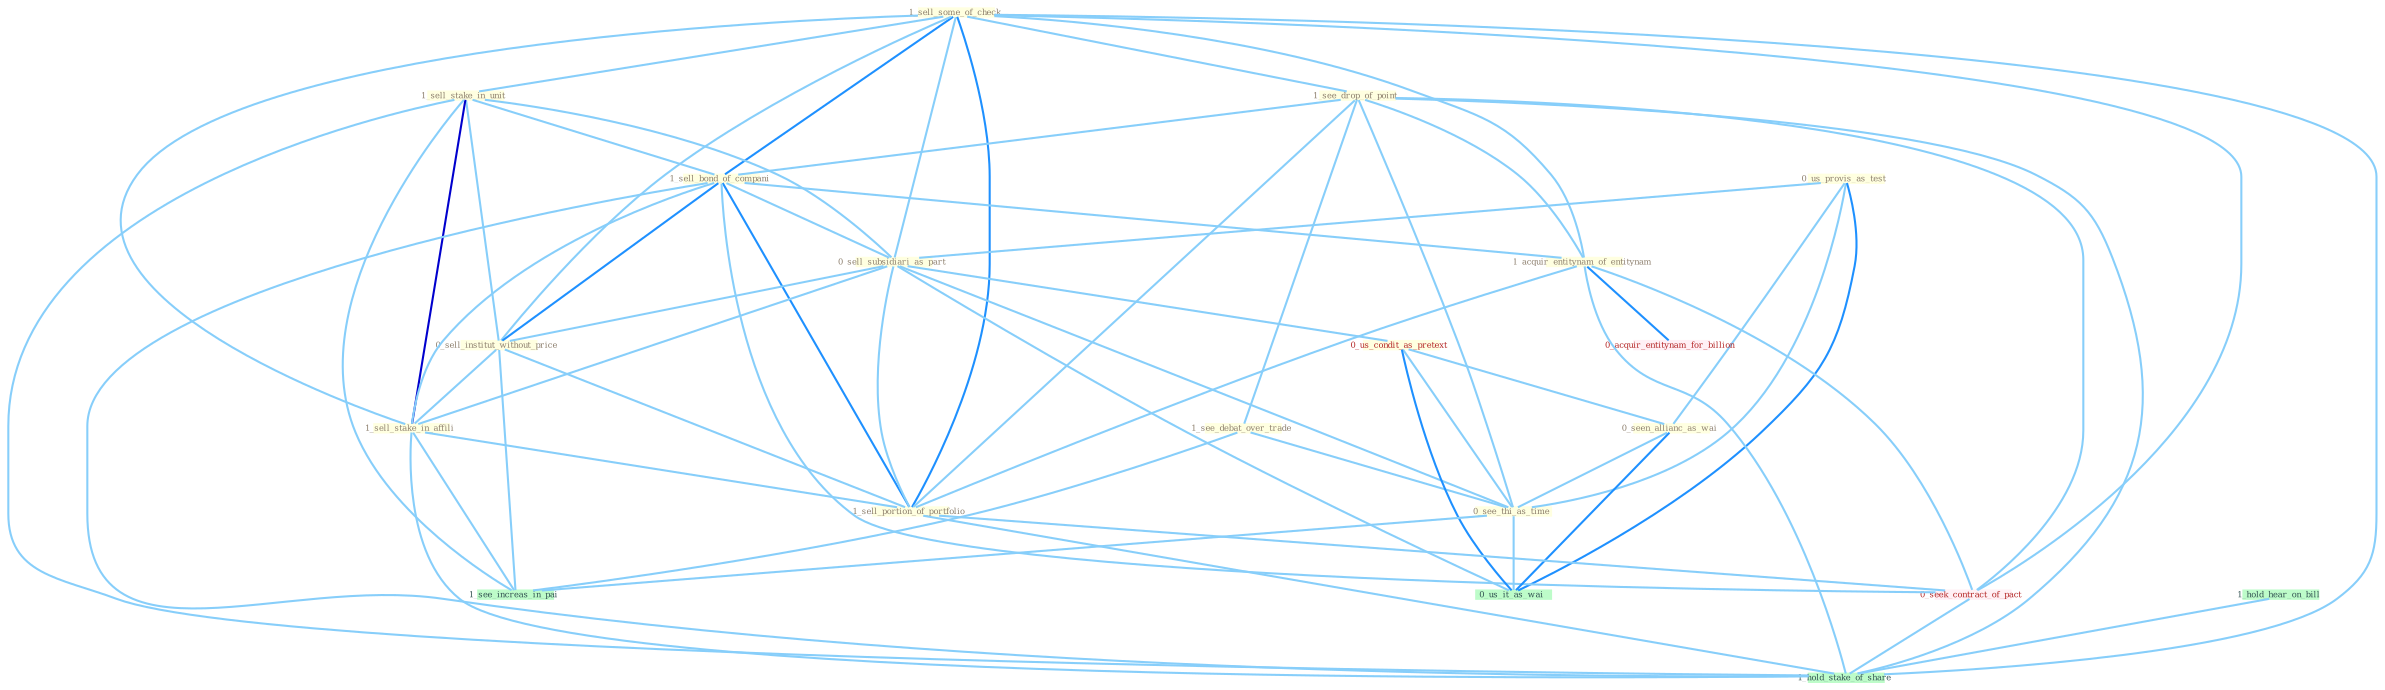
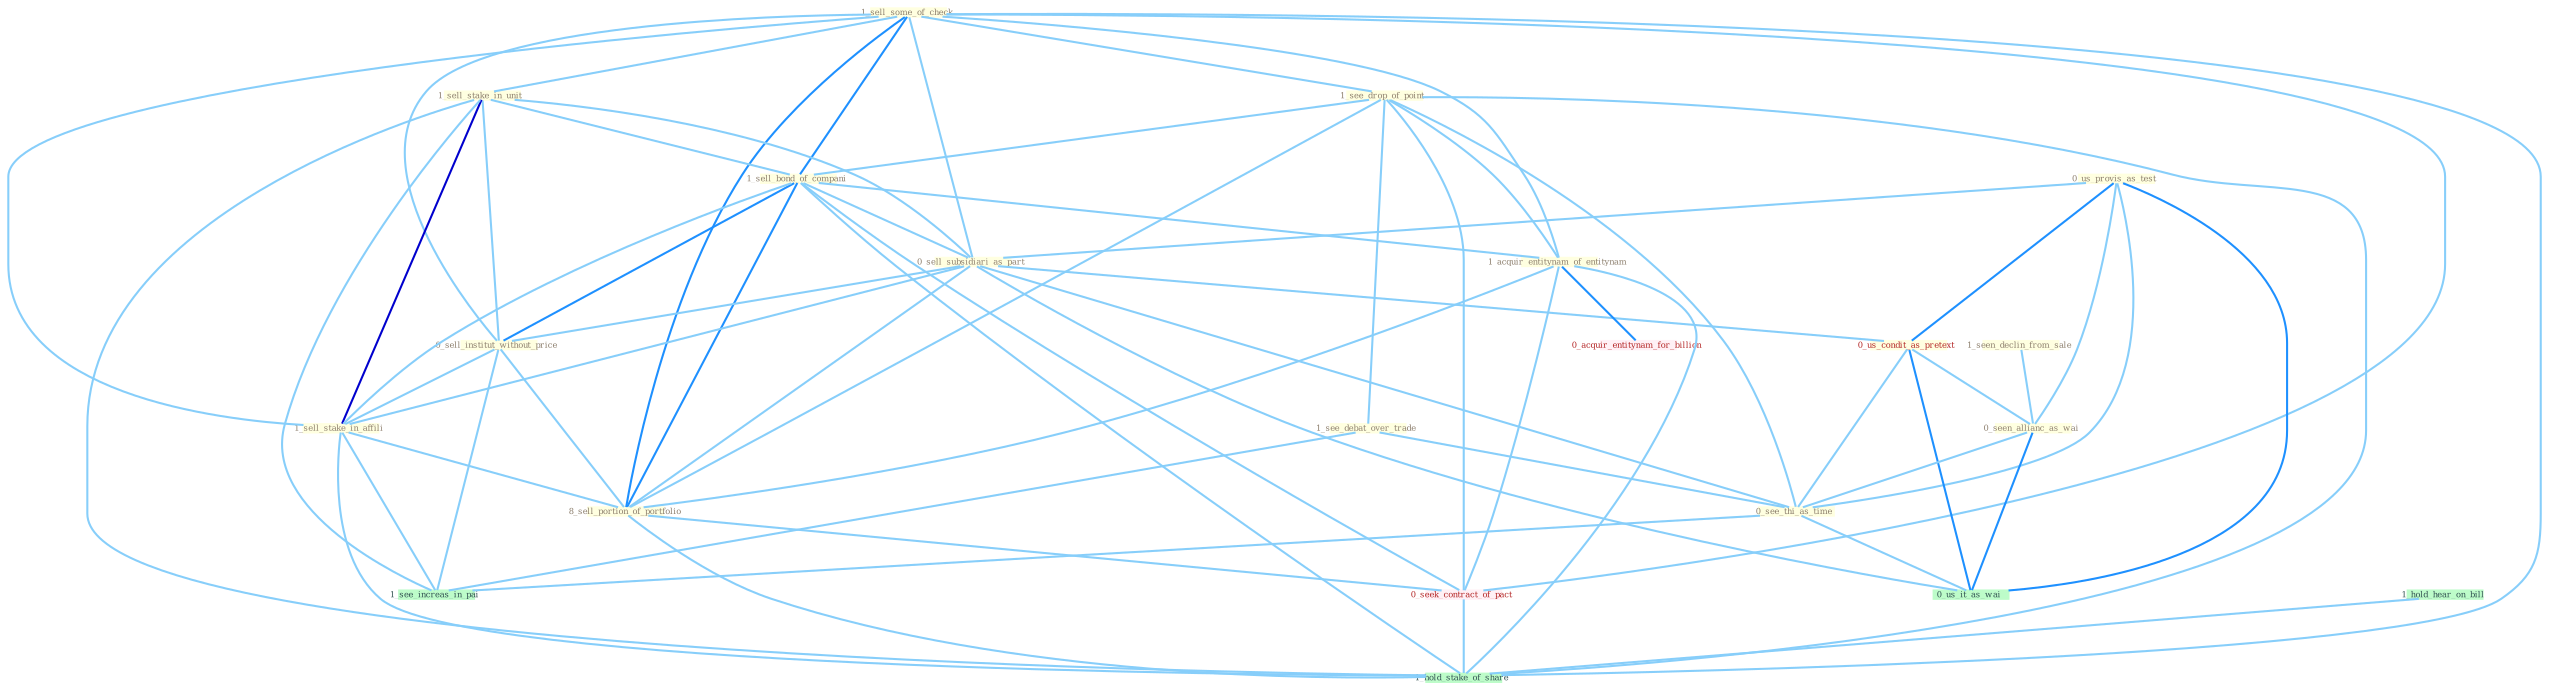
edge "0_us_provis_as_test" -- "0_us_condit_as_pretext": added
node "1_seen_declin_from_sale": added
node "1_sell_portion_of_portfolio": label "1_sell_portion_of_portfolio" -> "8_sell_portion_of_portfolio"
